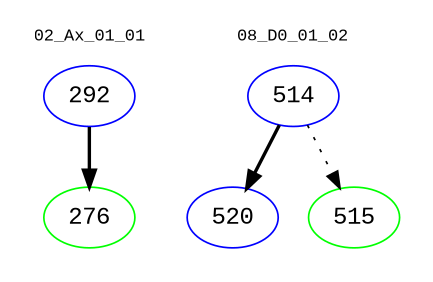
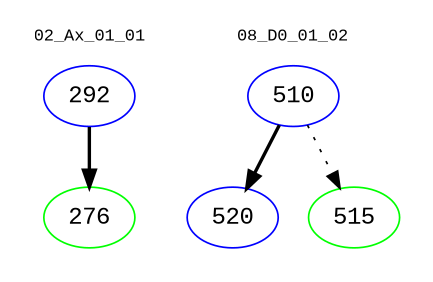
node "514": label "514" -> "510"
